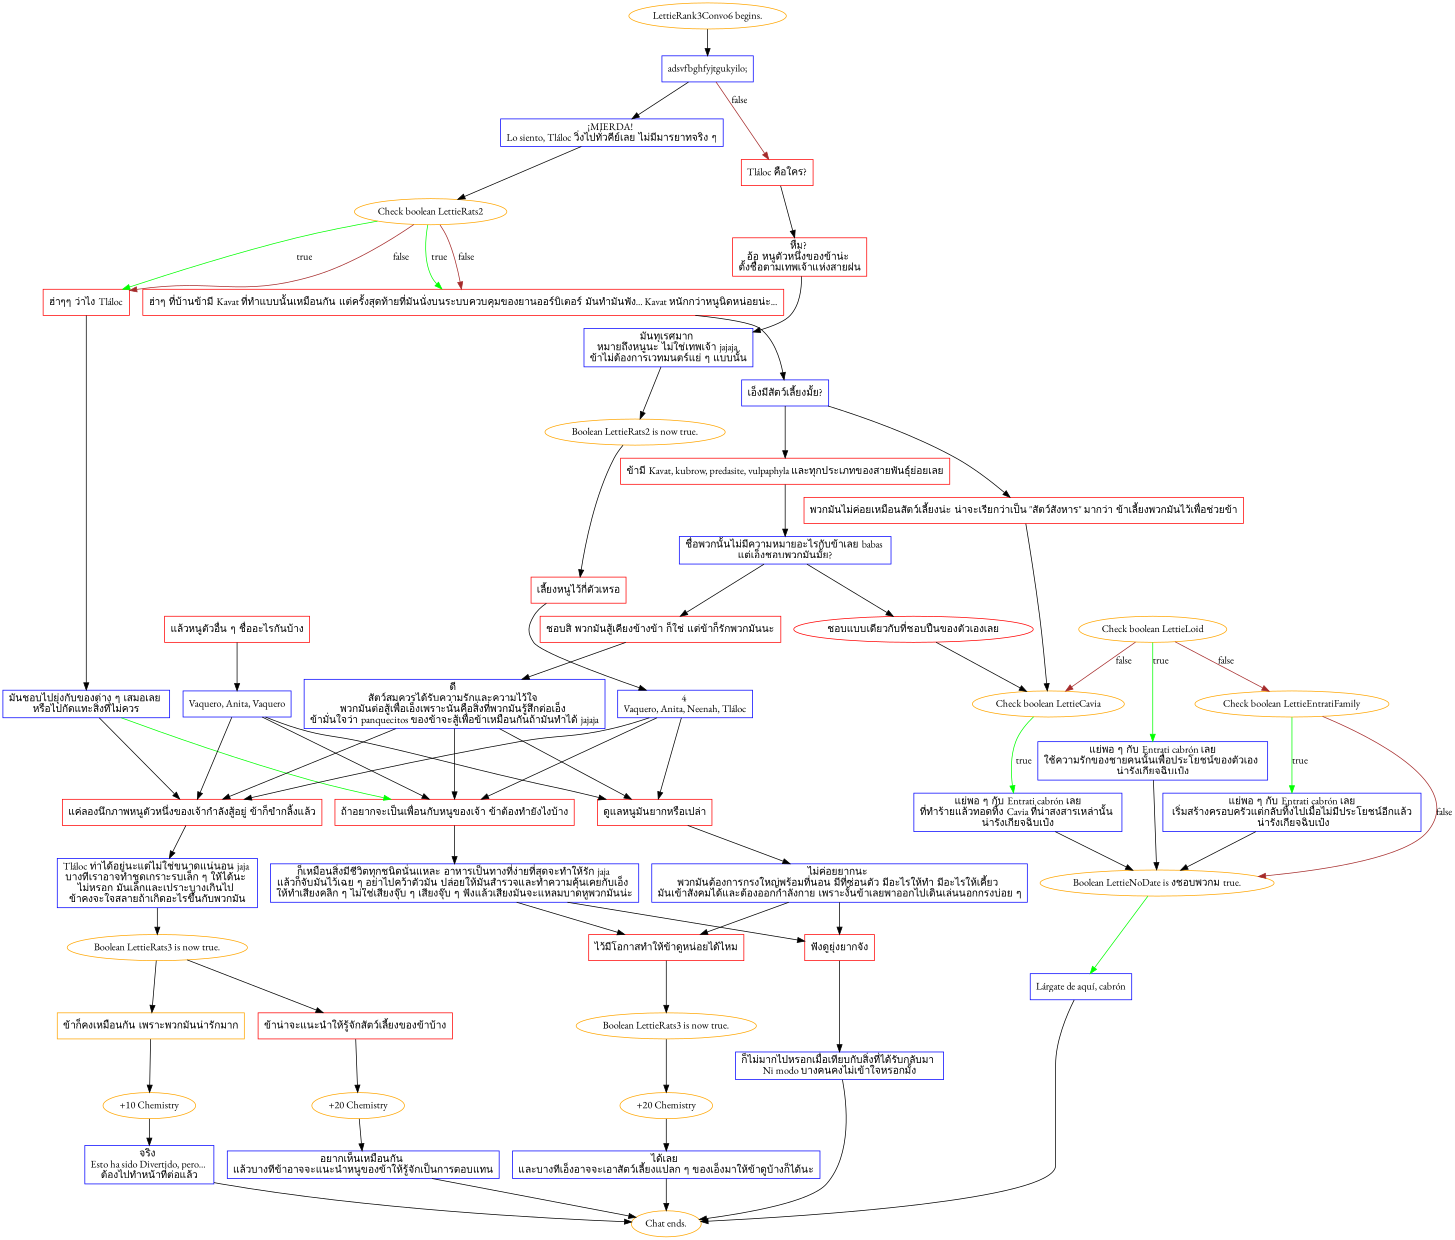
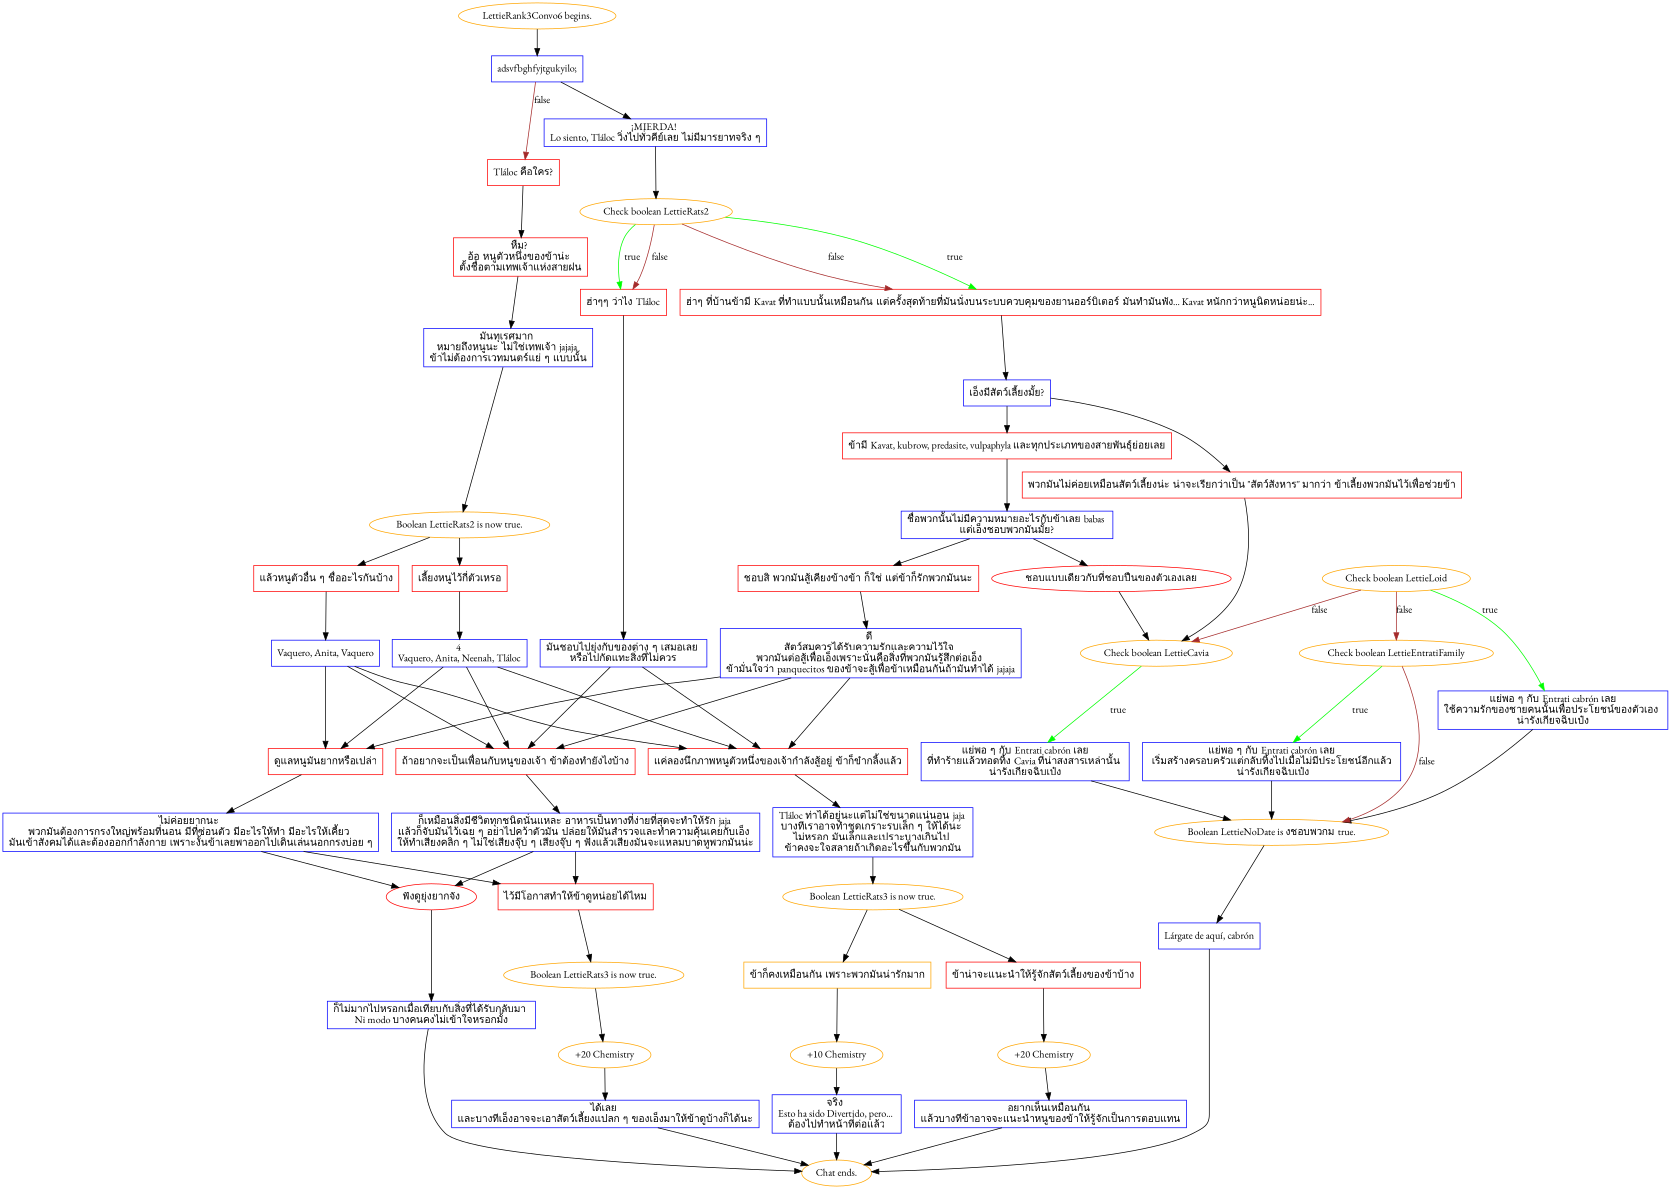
edge "Boolean LettieRats2 is now true." -> "แล้วหนูตัวอื่น ๆ ชื่ออะไรกันบ้าง": added
edge "มันชอบไปยุ่งกับของต่าง ๆ เสมอเลย หรือไปกัดแทะสิ่งที่ไม่ควร" -> "ถ้าอยากจะเป็นเพื่อนกับหนูของเจ้า ข้าต้องทำยังไงบ้าง": color green -> black
edge "Boolean LettieNoDate is งชอบพวกม true." -> "Lárgate de aquí, cabrón": color green -> black
node "ฟังดูยุ่งยากจัง": shape box -> ellipse
